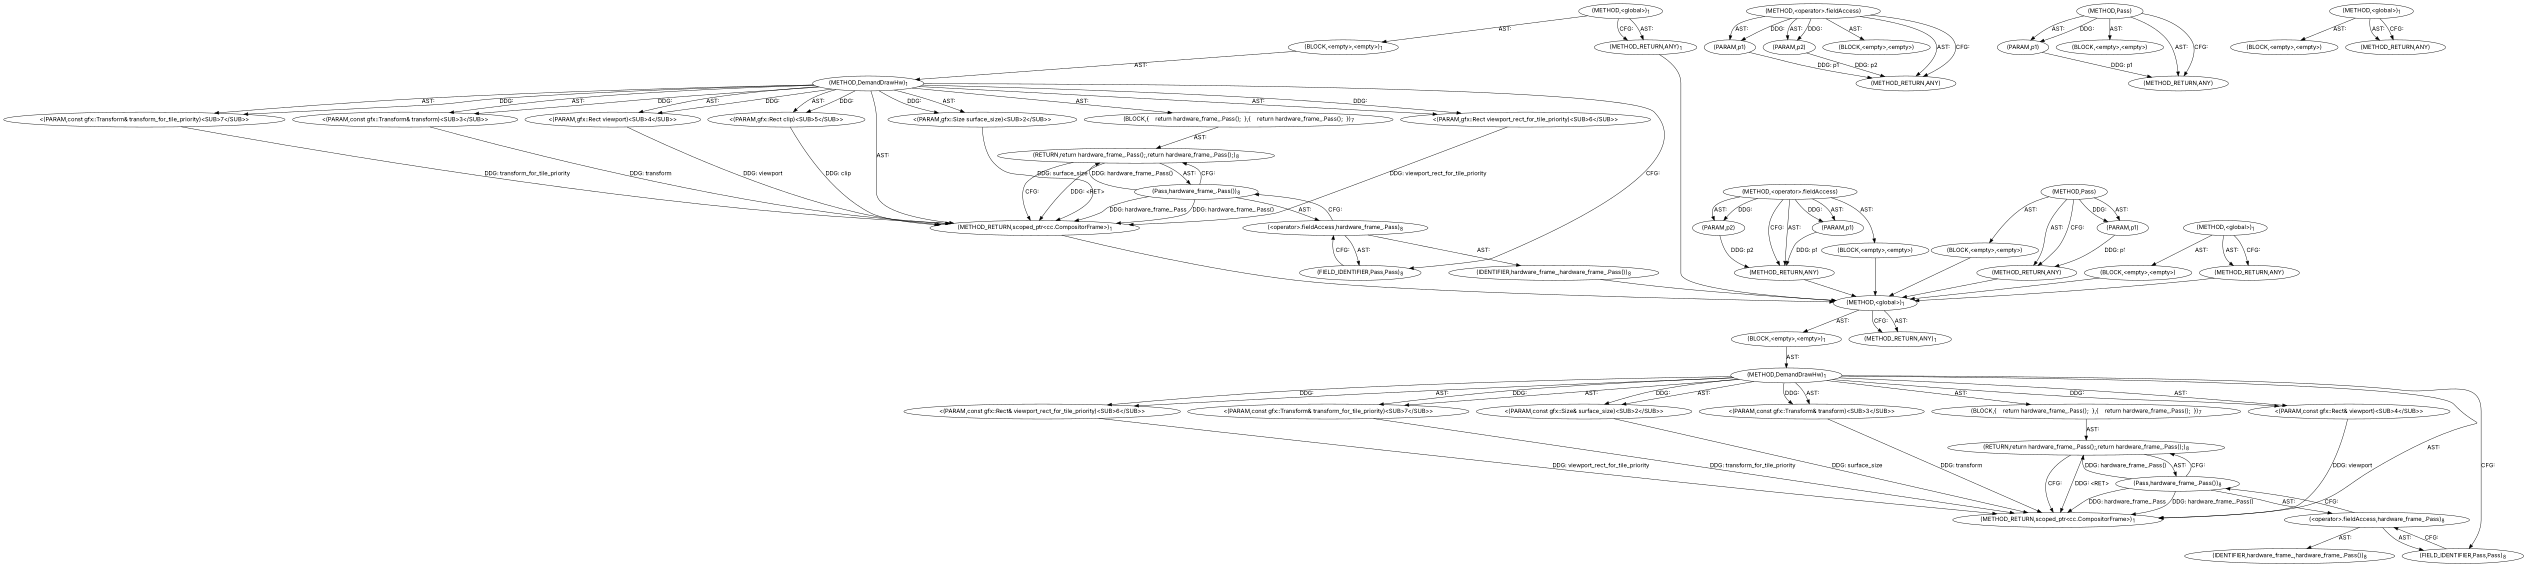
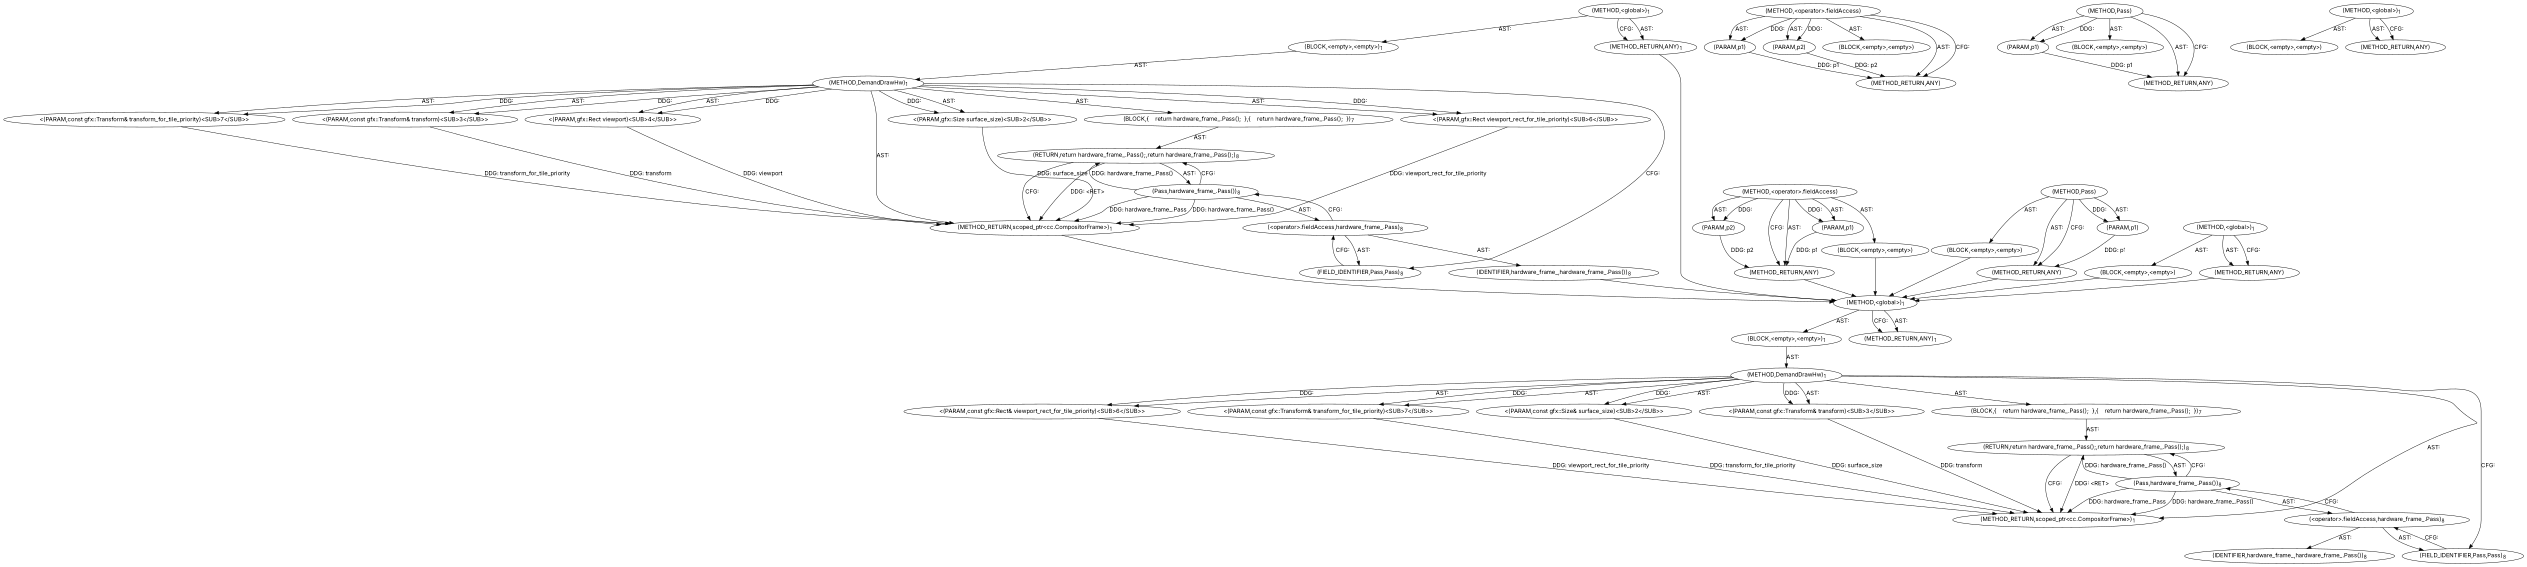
node "<(PARAM,gfx::Rect clip)<SUB>5</SUB>>": removed
node "<(PARAM,const gfx::Rect& viewport)<SUB>4</SUB>>": removed
